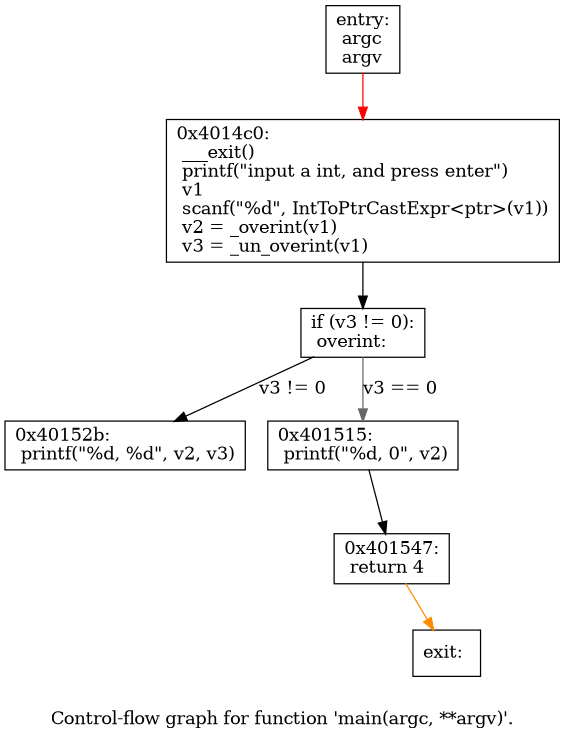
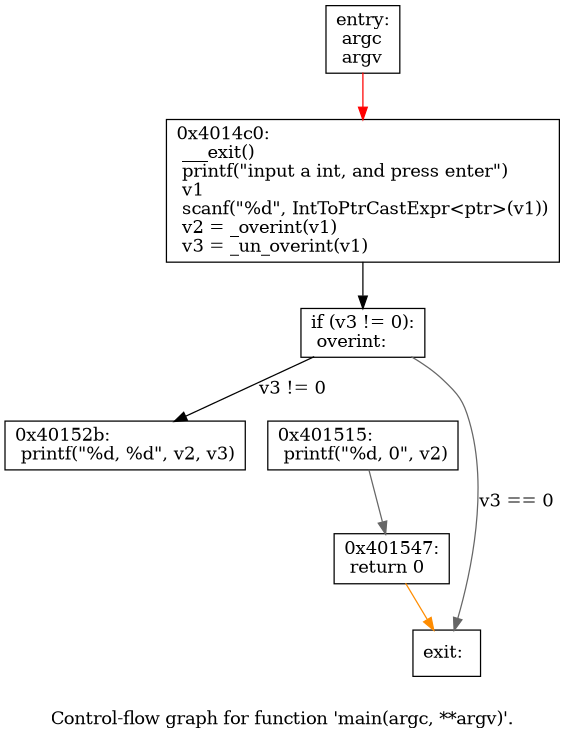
edge "if (v3 != 0):" -> "0x401515:": now "if (v3 != 0):" -> "exit:"
edge "0x401515:" -> "0x401547:": color black -> gray40
node "0x401547:": text "return 4" -> "return 0"
